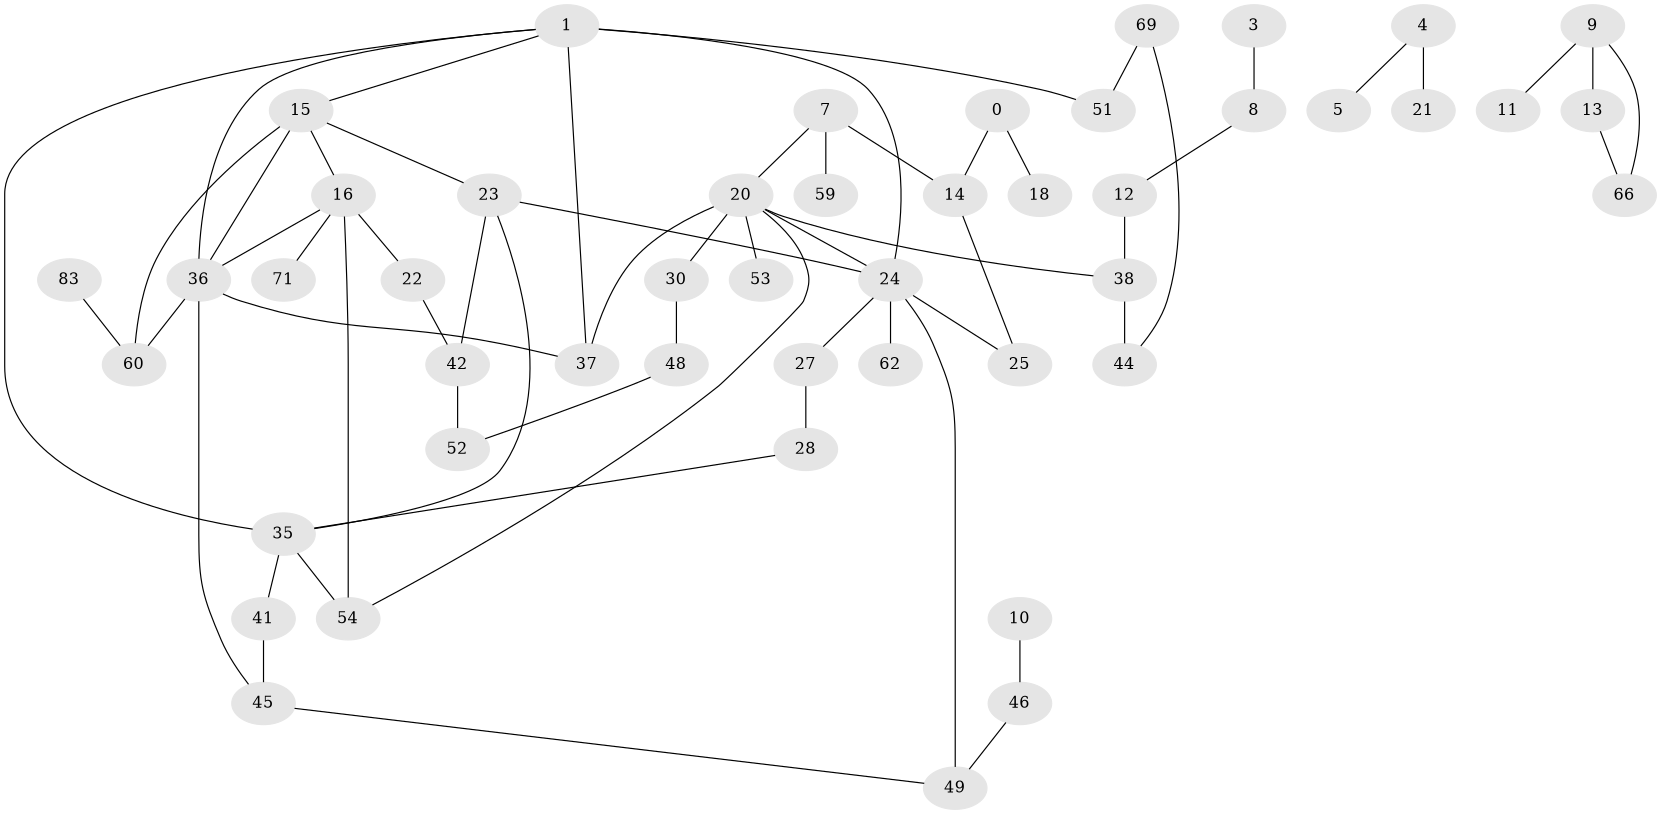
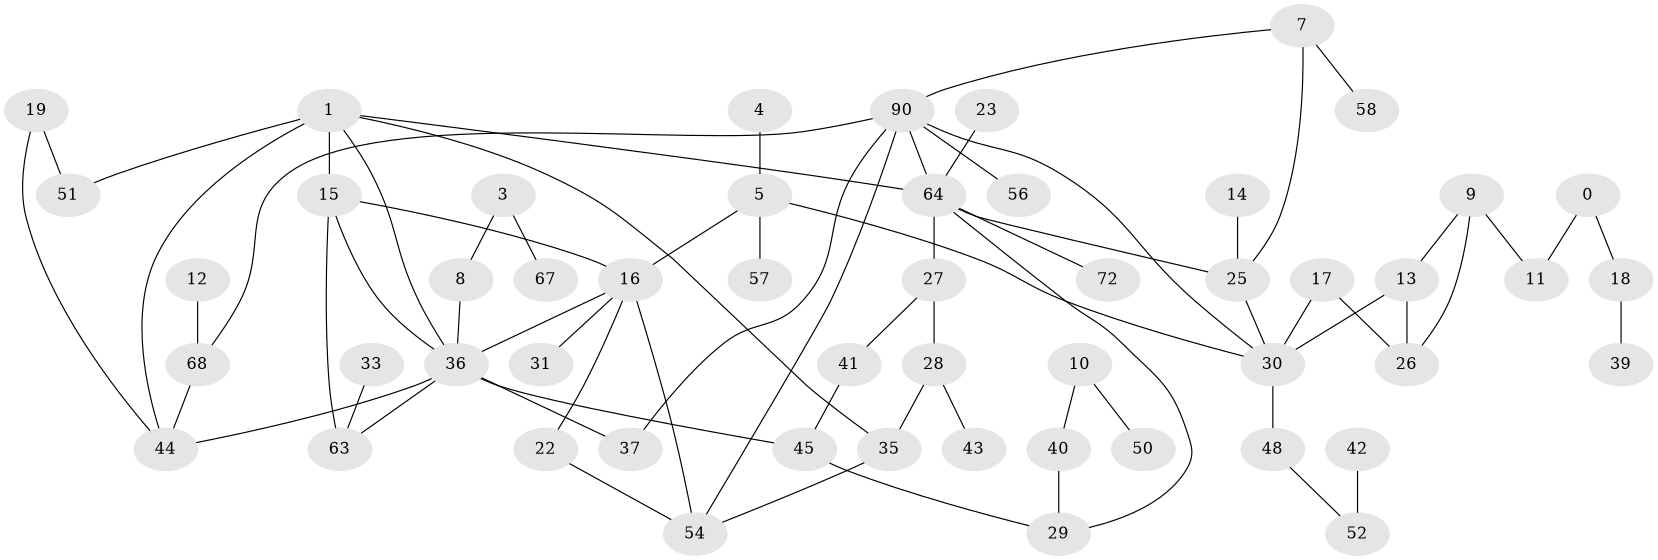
node "69": label "69" -> "19"
node "21": removed
edge "7" -- "14": now "7" -- "25"
edge "15" -- "23": removed
edge "0" -- "14": now "0" -- "11"
edge "8" -- "12": now "8" -- "36"
edge "1" -- "37": now "1" -- "44"
node "20": label "20" -> "90"
node "59": label "59" -> "58"
node "66": label "66" -> "26"
edge "5" -- "16": added
edge "5" -- "30": added
node "83": label "83" -> "33"
node "71": label "71" -> "31"
edge "23" -- "42": removed
node "67": added
node "57": added
node "53": label "53" -> "56"
node "24": label "24" -> "64"
node "38": label "38" -> "68"
node "17": added
edge "22" -- "42": now "22" -- "54"
edge "25" -- "30": added
edge "13" -- "30": added
node "60": label "60" -> "63"
node "62": label "62" -> "72"
node "39": added
edge "36" -- "44": added
edge "23" -- "35": removed
node "43": added
node "50": added
edge "35" -- "41": now "27" -- "41"
node "46": label "46" -> "40"
node "49": label "49" -> "29"
